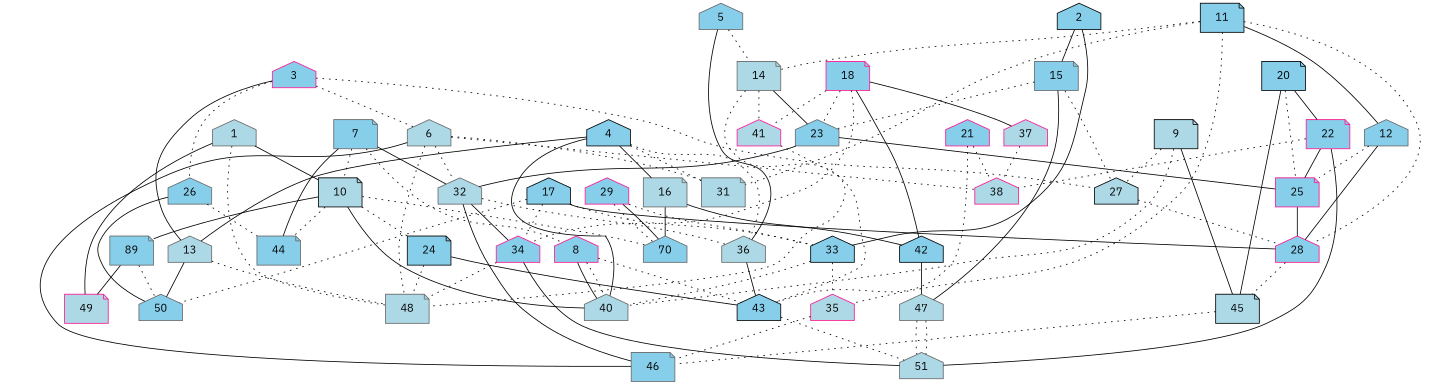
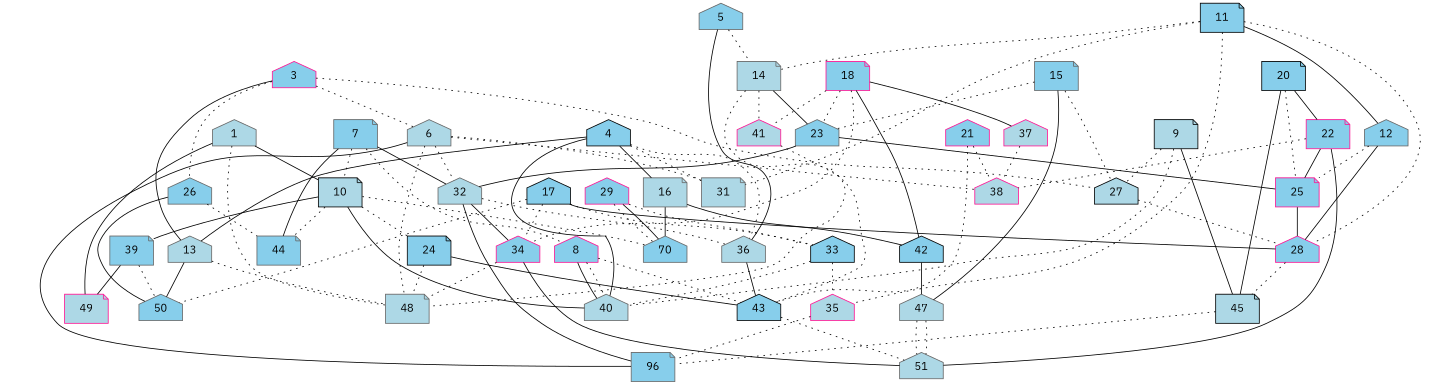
node "2": removed
node "89": label "89" -> "39"
node "46": label "46" -> "96"
